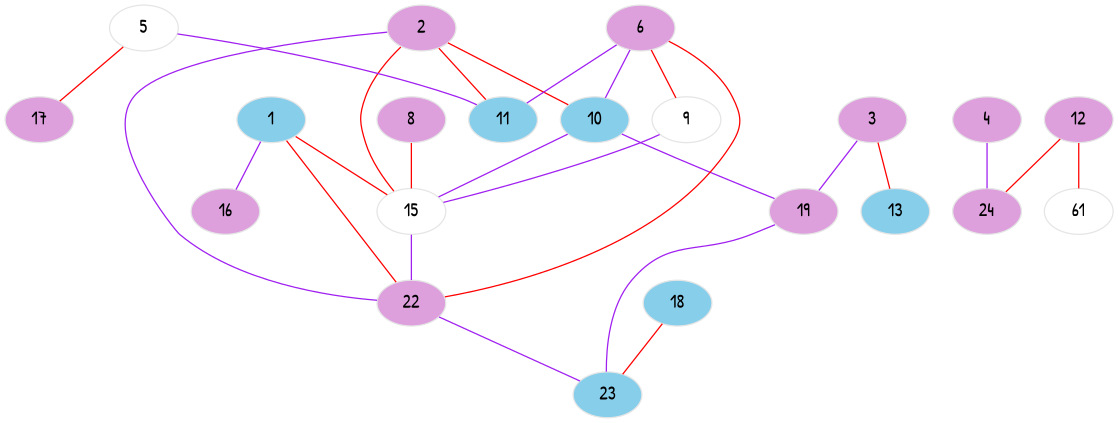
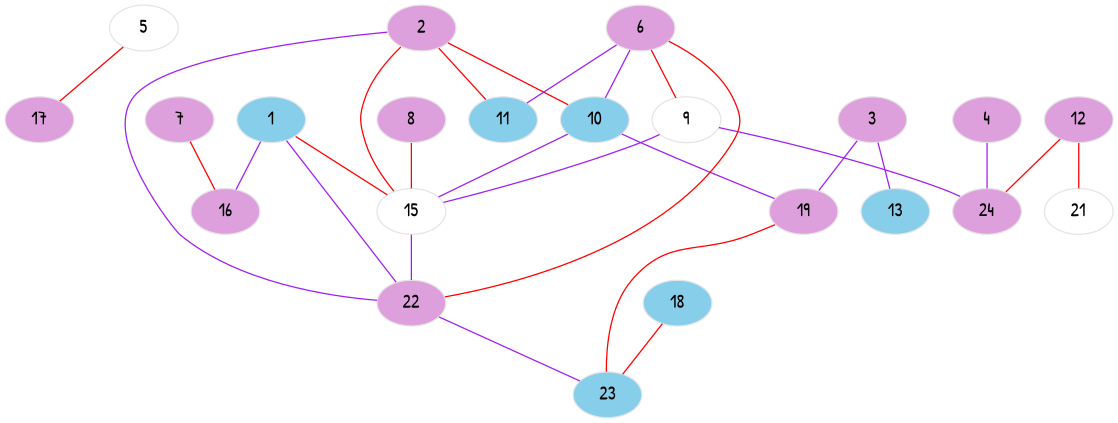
edge "5" -- "11": removed
node "7": added
edge "9" -- "24": added
edge "3" -- "13": color red -> purple
edge "1" -- "22": color red -> purple
node "61": label "61" -> "21"
edge "19" -- "23": color purple -> red
